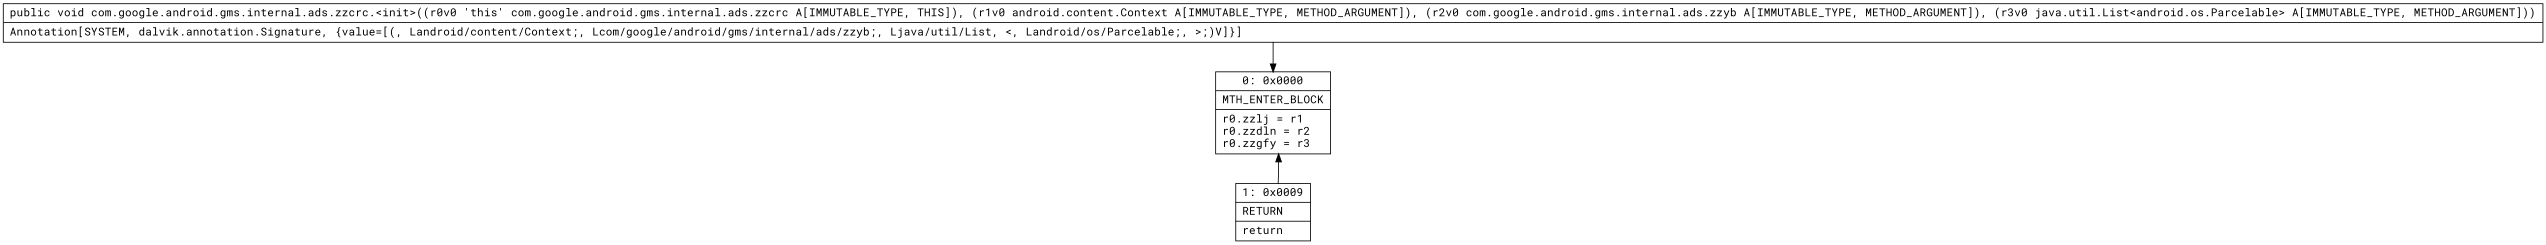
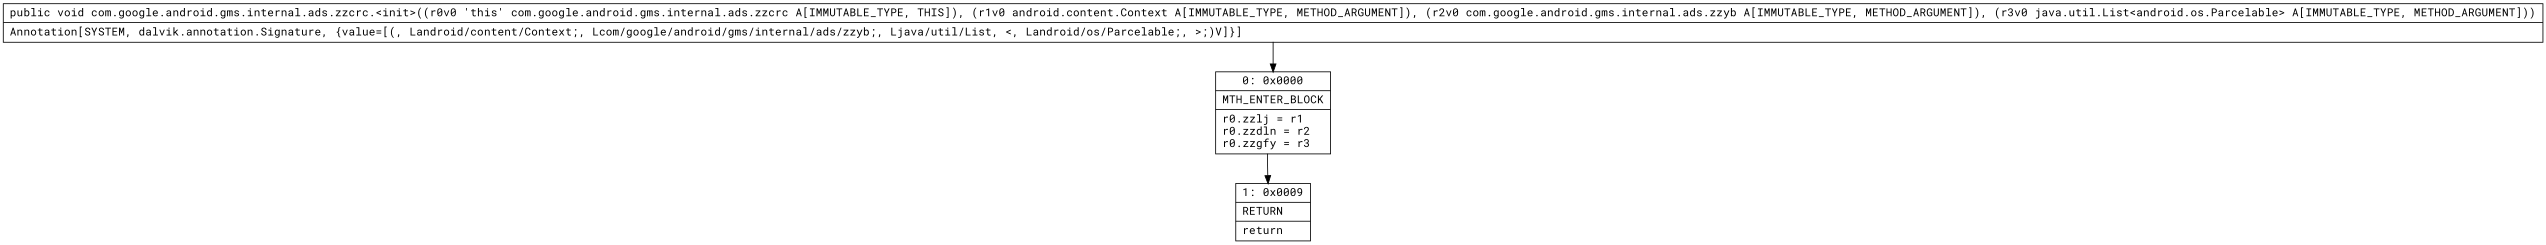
edge "1: 0x0009" -> "0: 0x0000": reversed
